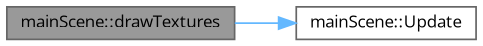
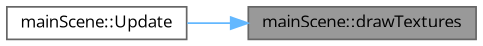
edge "mainScene::drawTextures" -> "mainScene::Update": reversed
